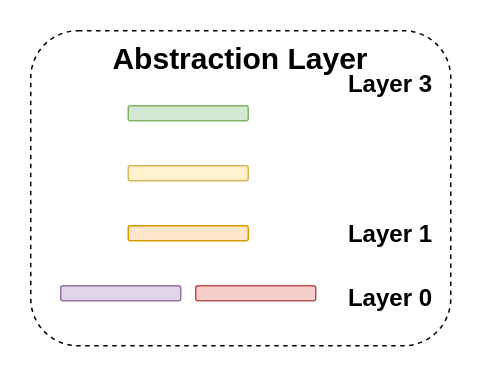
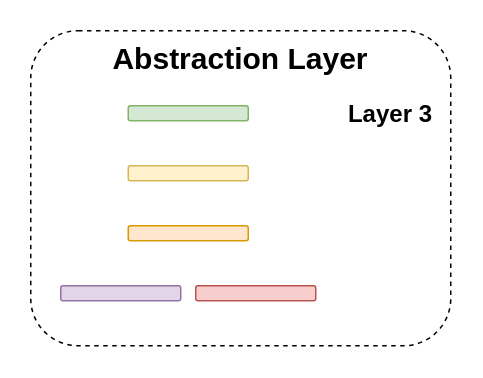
node "Layer 3": moved (391, 83) -> (391, 113)
node "Layer 1": removed
node "Layer 0": removed
